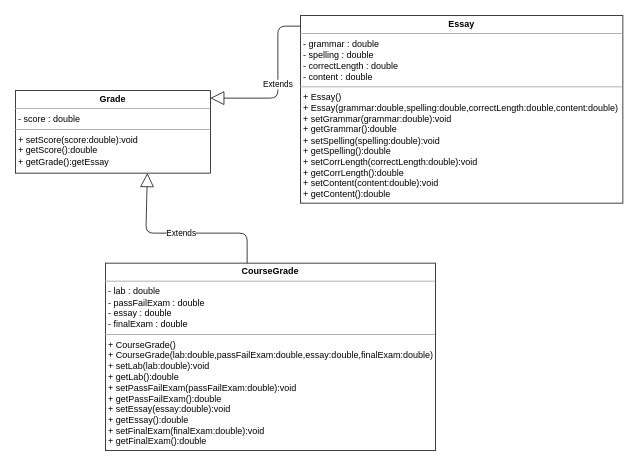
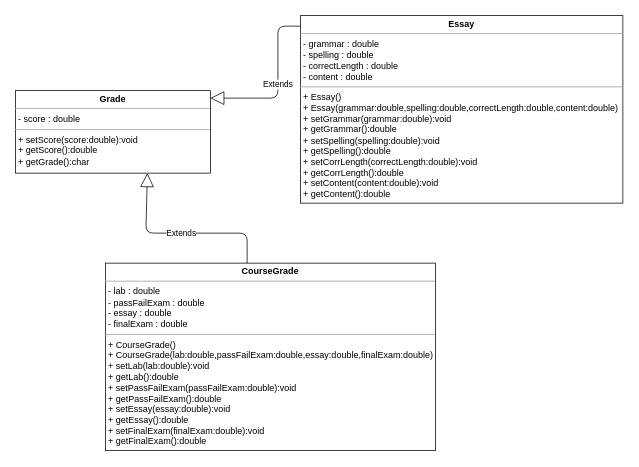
node "Grade - score : double + setScore(score:double):void + getScore():double + getGrade():getEssay": label "Grade - score : double + setScore(score:double):void + getScore():double + getGrade():getEssay" -> "Grade - score : double + setScore(score:double):void + getScore():double + getGrade():char"
